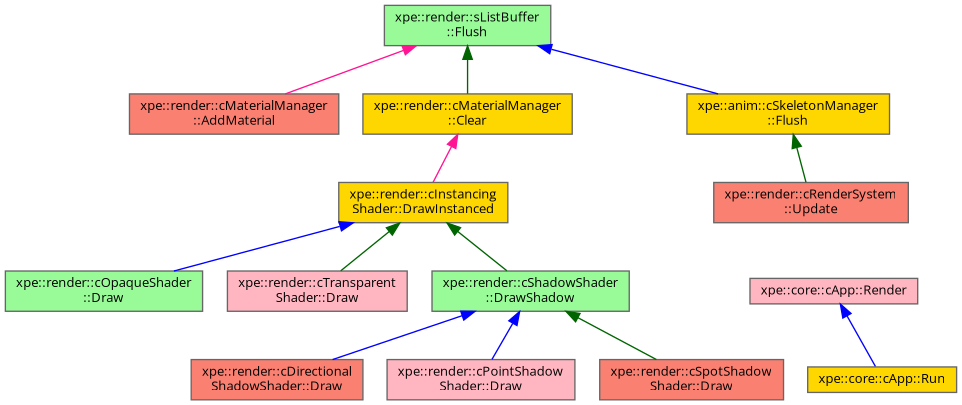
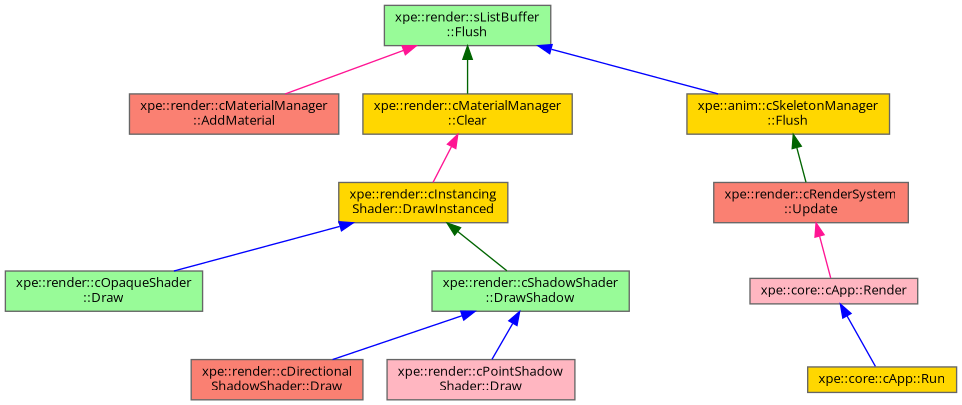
edge "xpe::core::cApp::Render" -> "xpe::render::cRenderSystem ::Update": added
node "xpe::render::cTransparent Shader::Draw": removed
node "xpe::render::cSpotShadow Shader::Draw": removed
